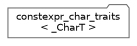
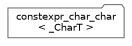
node "constexpr_char_traits < _CharT >": label "constexpr_char_traits < _CharT >" -> "constexpr_char_char < _CharT >"
